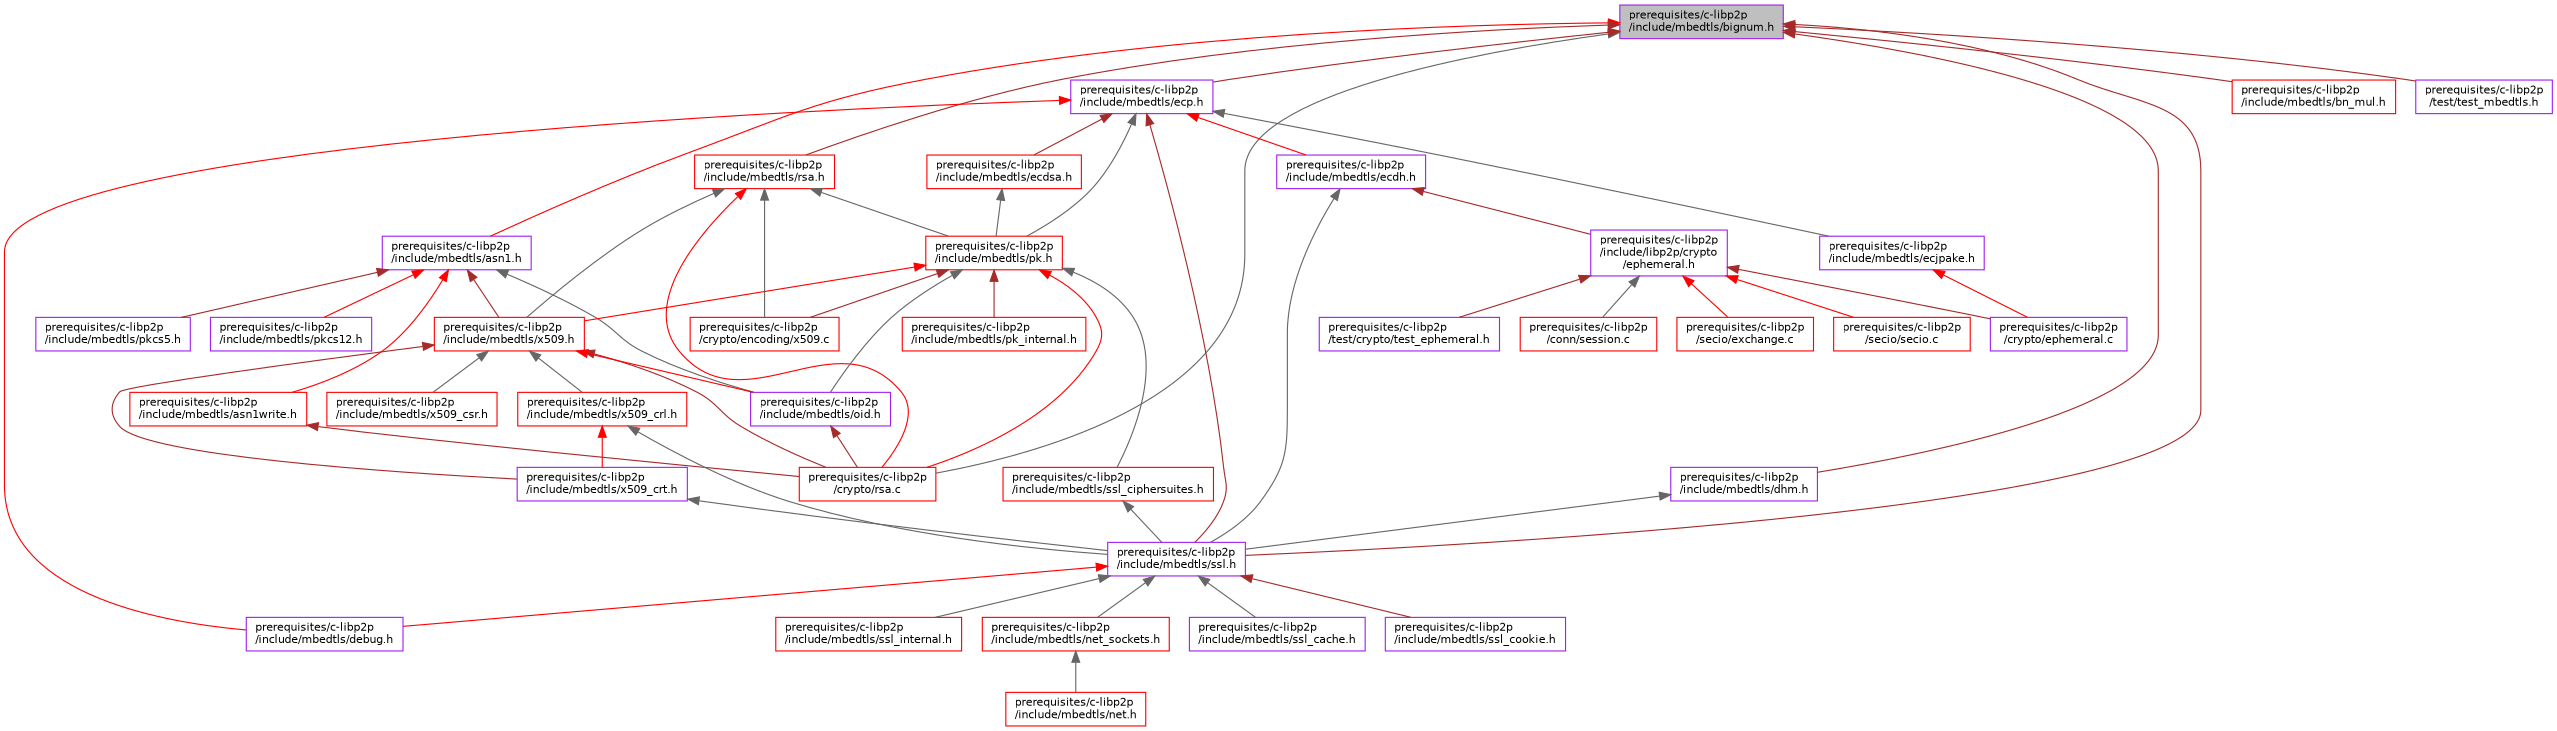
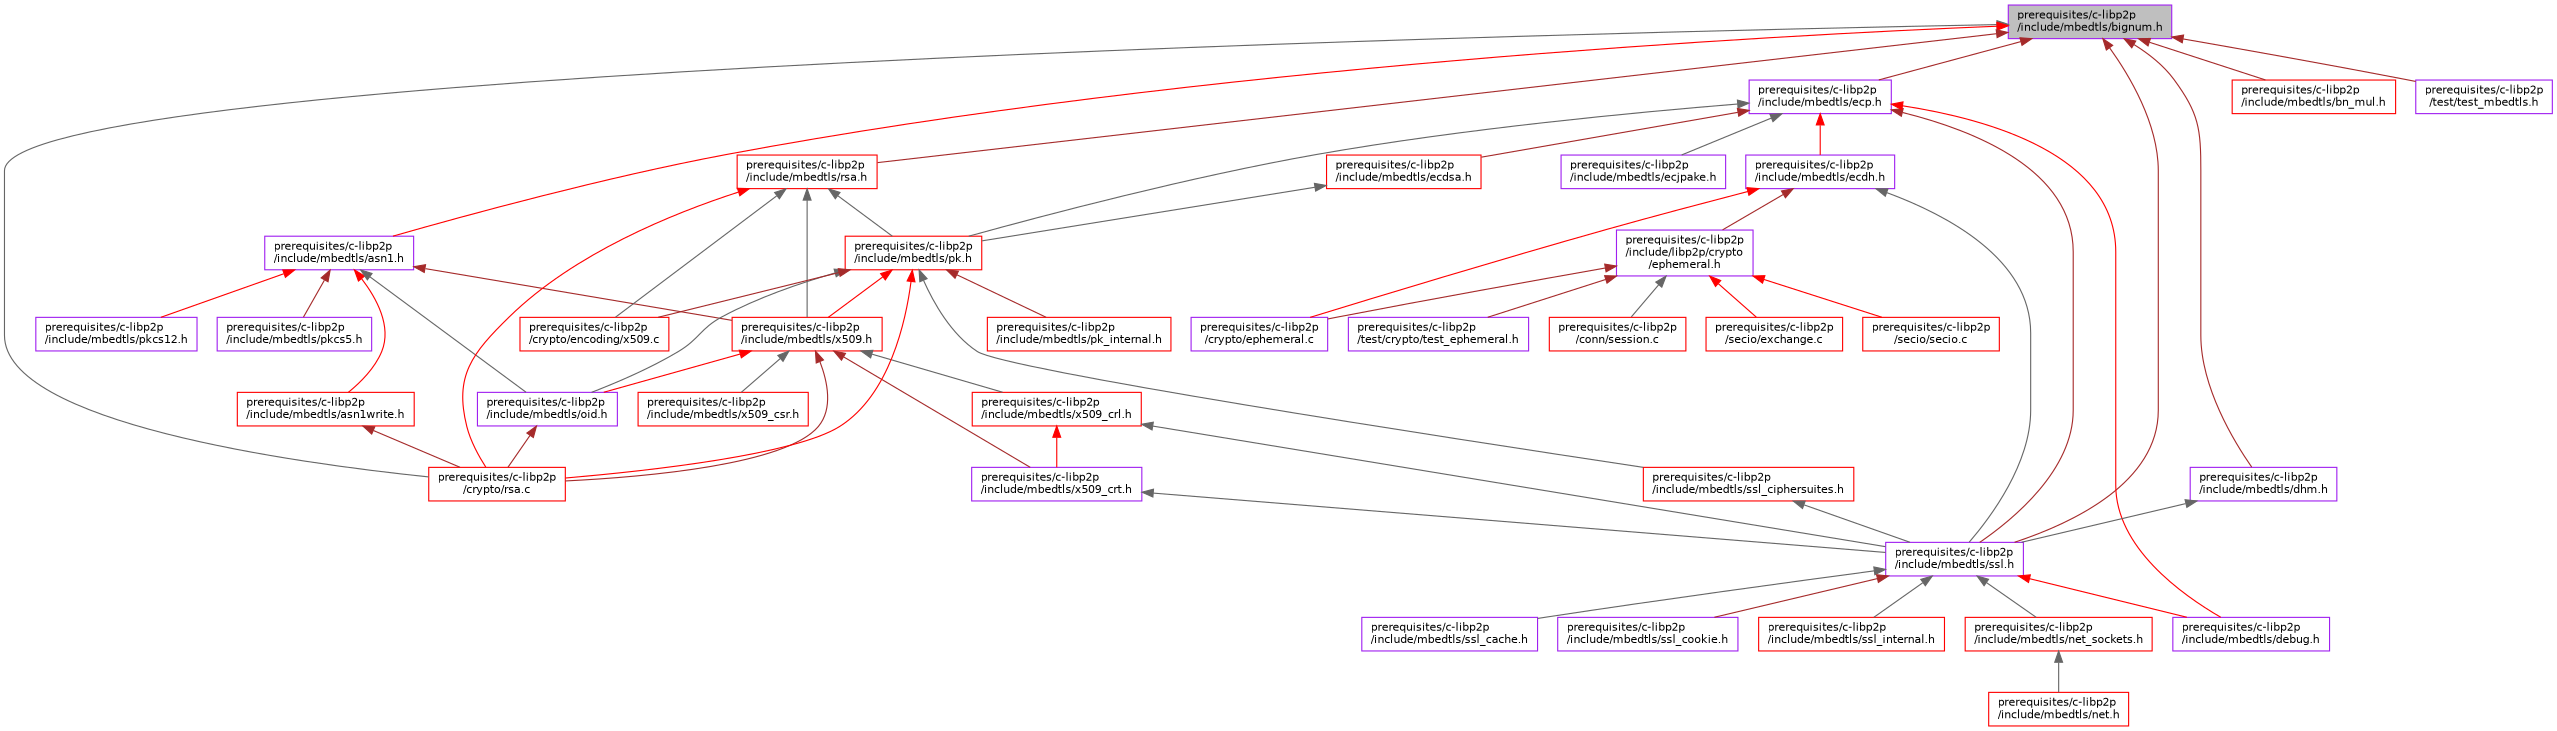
edge "prerequisites/c-libp2p /crypto/ephemeral.c" -> "prerequisites/c-libp2p /include/mbedtls/ecjpake.h": now "prerequisites/c-libp2p /crypto/ephemeral.c" -> "prerequisites/c-libp2p /include/mbedtls/ecdh.h"
